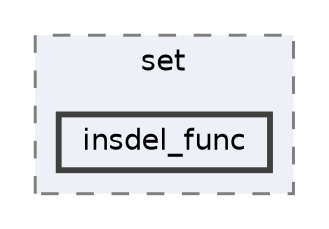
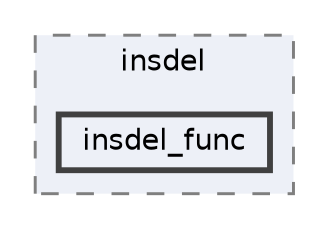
cluster "set": label "set" -> "insdel"
